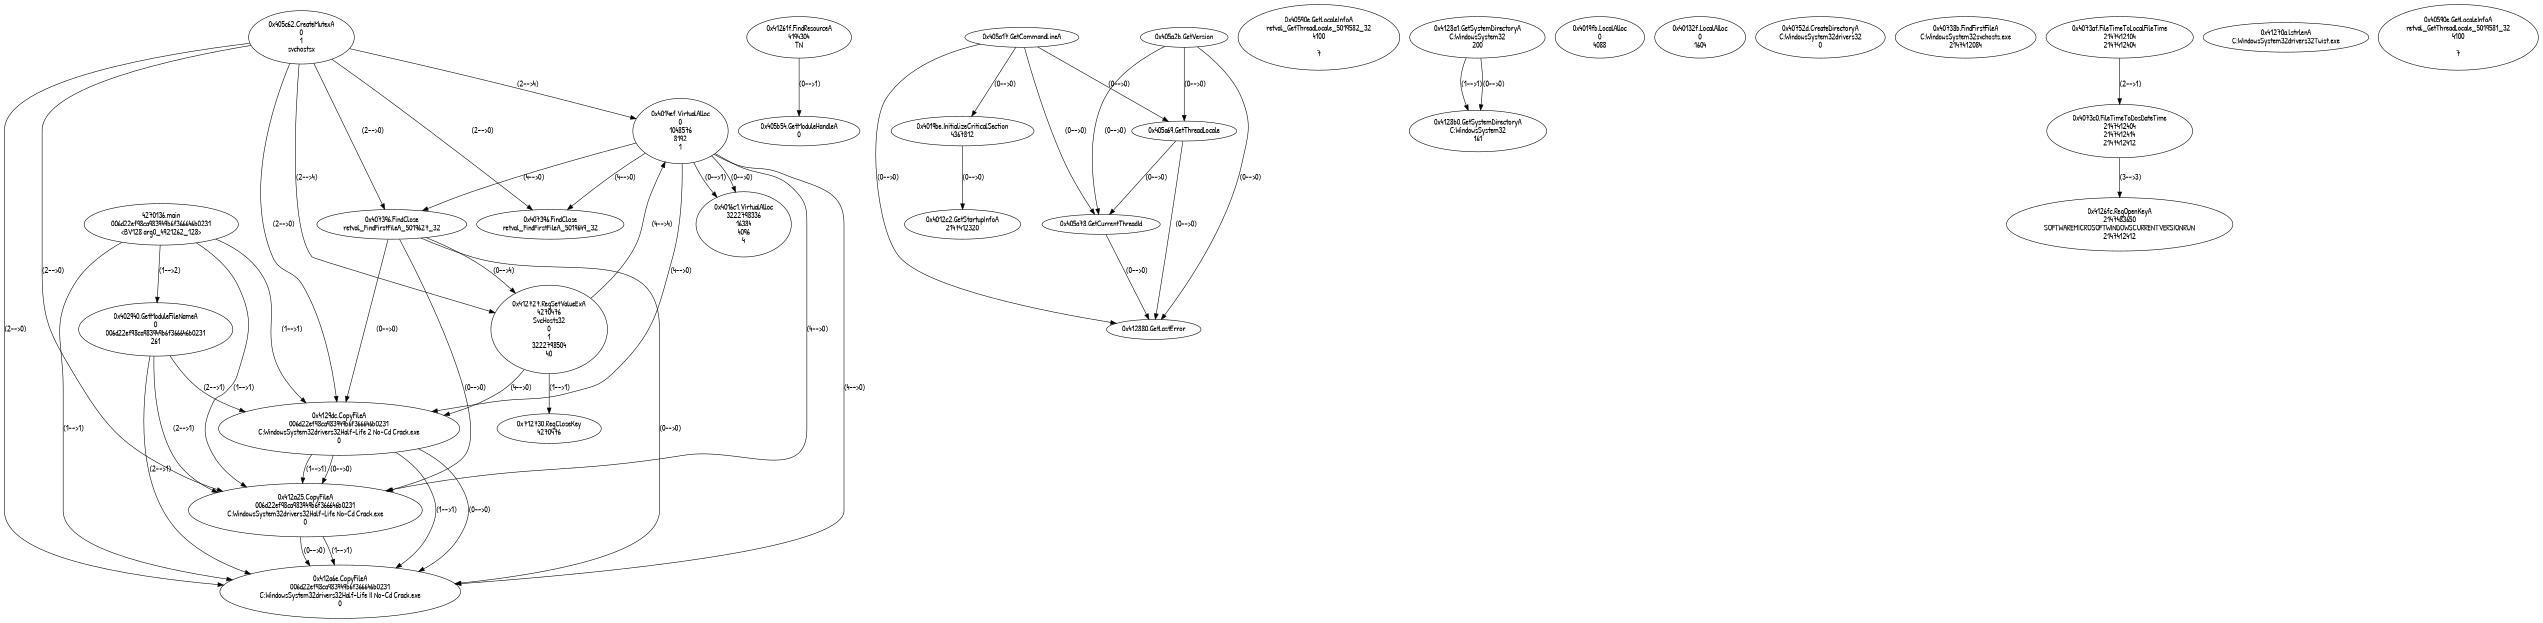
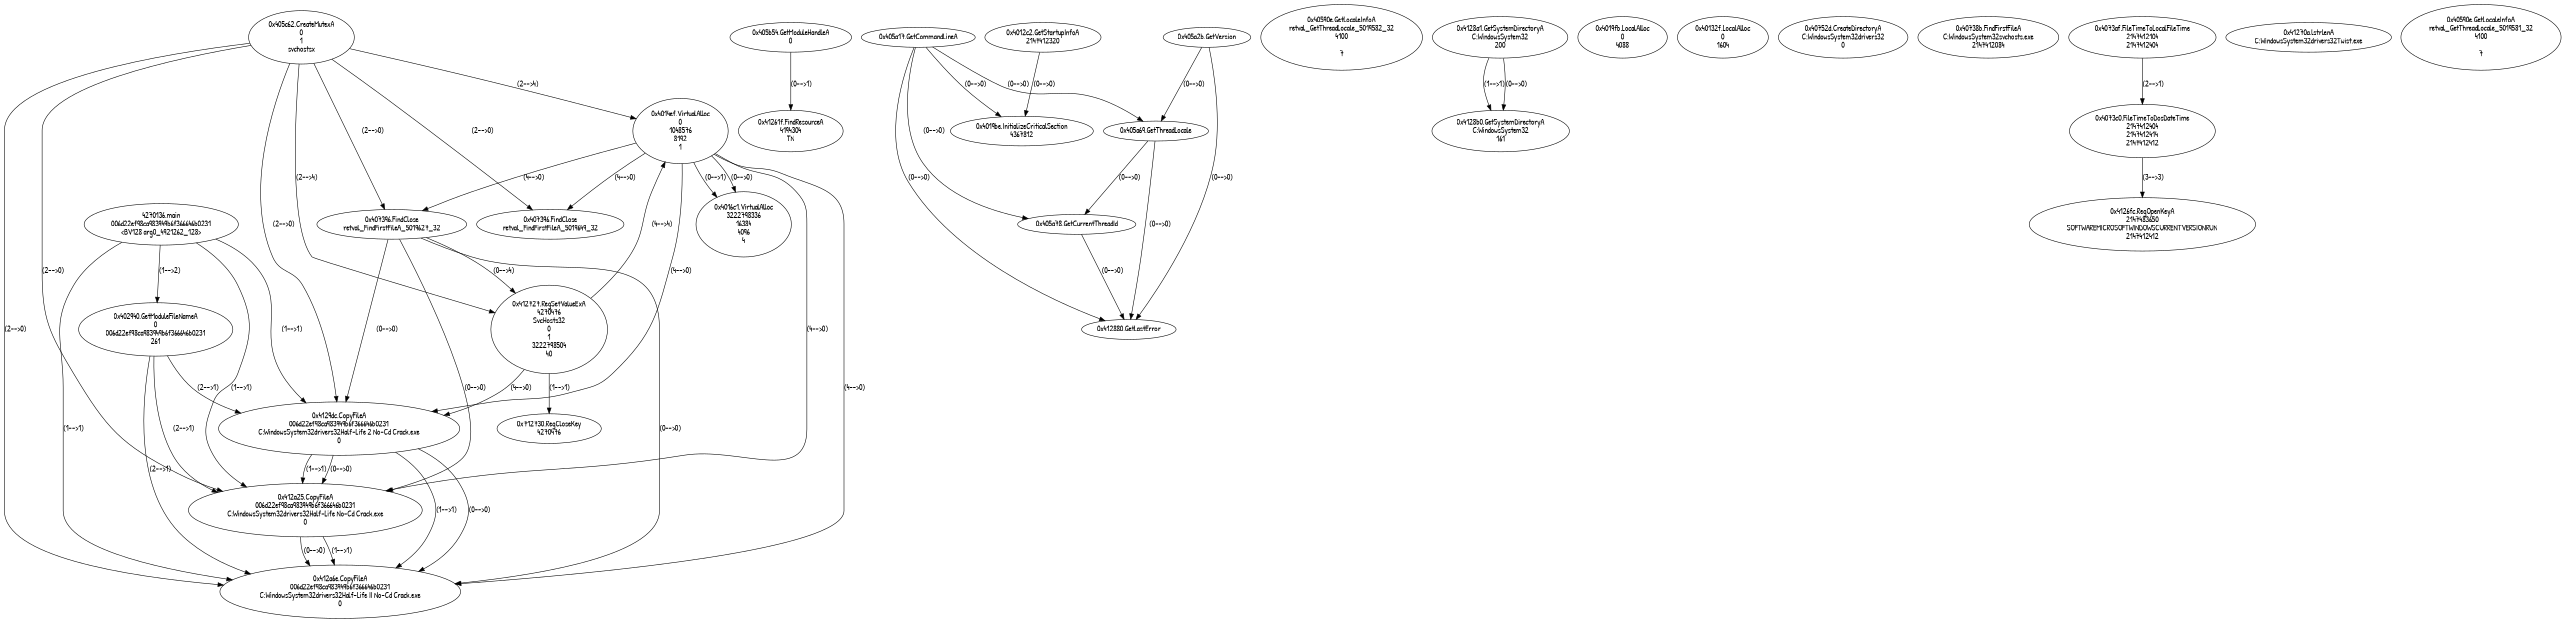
edge "0x41261f.FindResourceA 4194304 TN" -> "0x405b54.GetModuleHandleA 0": reversed
edge "0x405a2b.GetVersion" -> "0x405a78.GetCurrentThreadId": removed, label "(0-->0)"
edge "0x4019be.InitializeCriticalSection 4367812" -> "0x4012c2.GetStartupInfoA 2147412320": reversed
